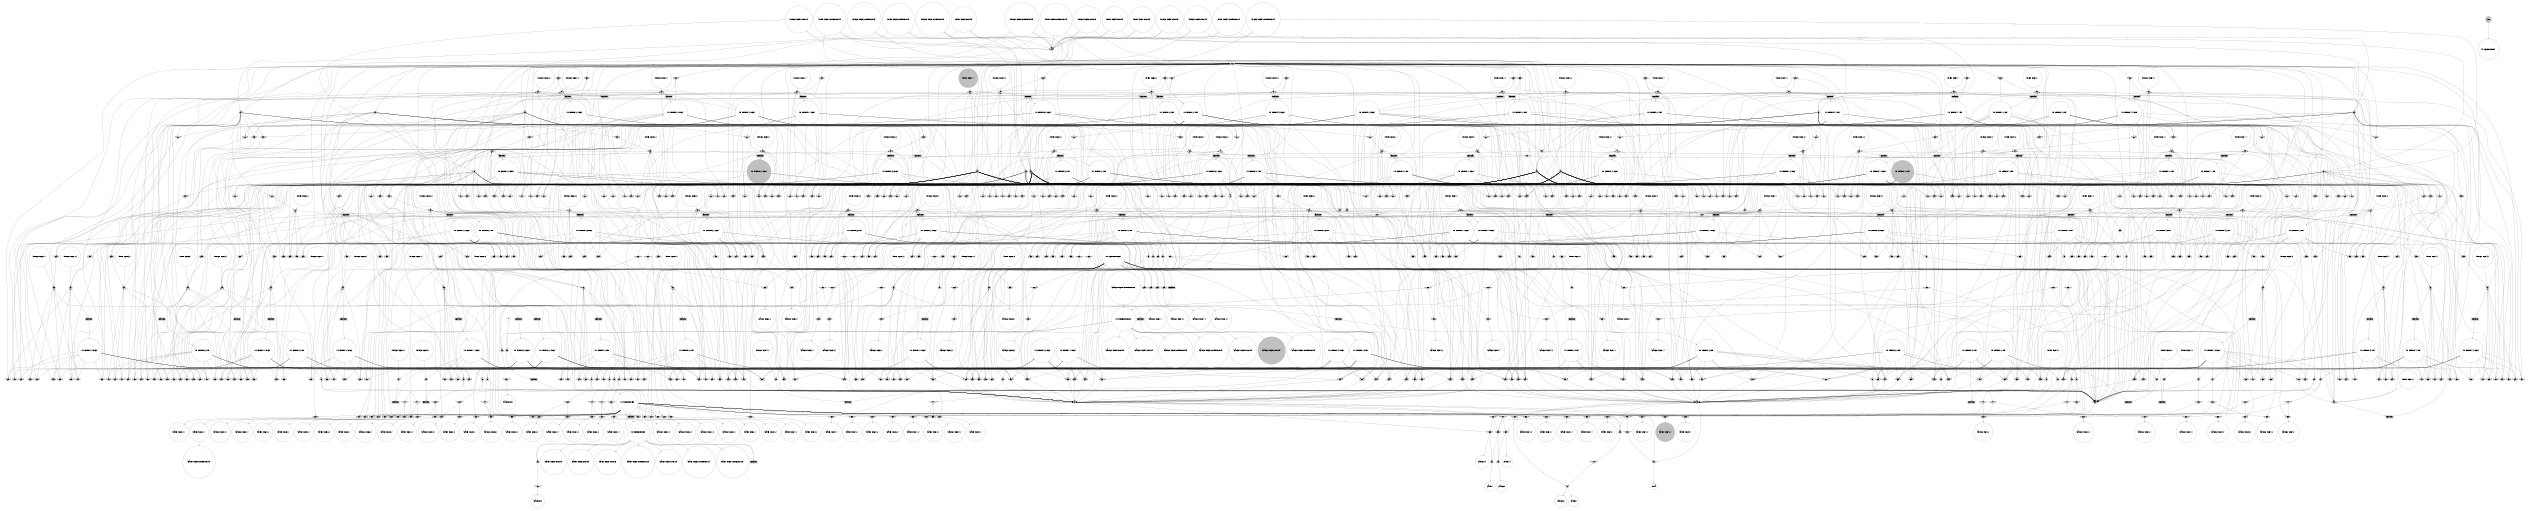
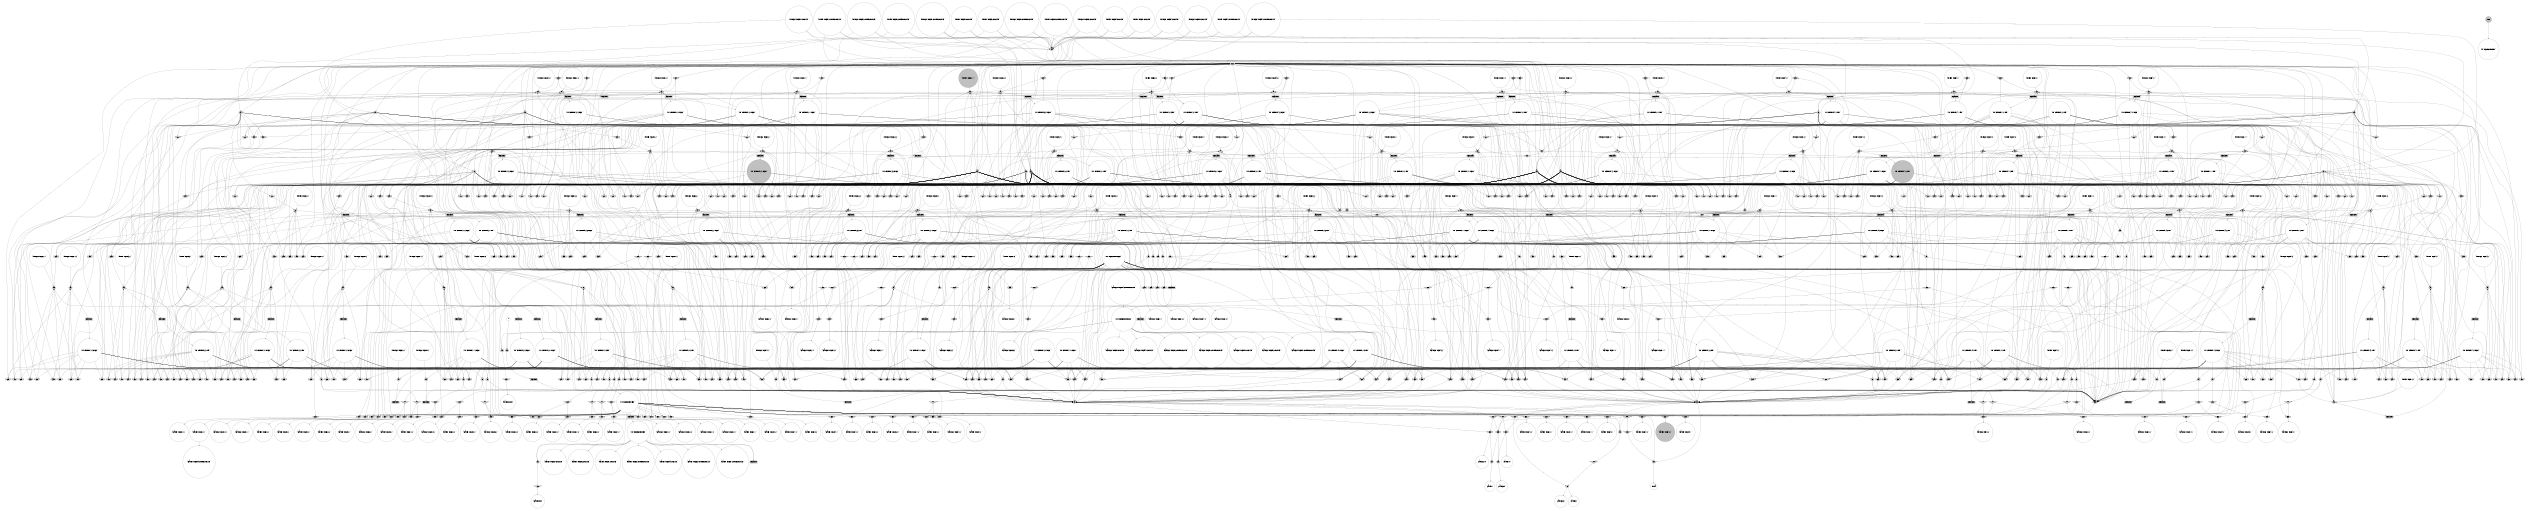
node "( does RED ( ROTATE 3 CLOCKWISE ) )": added
node "( legal BLACK ( ROTATE 3 CLOCKWISE ) )": fillcolor grey -> white
